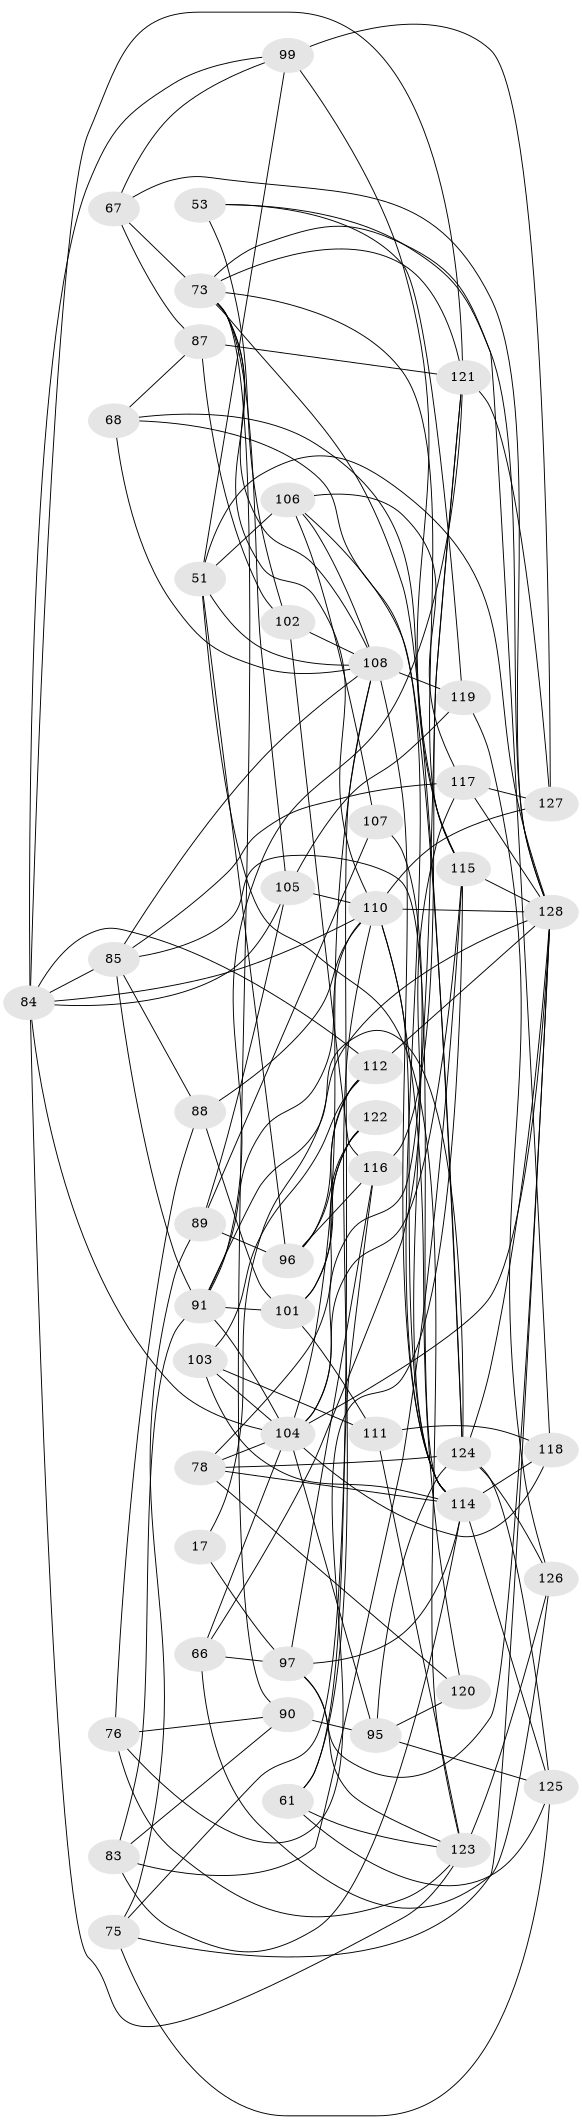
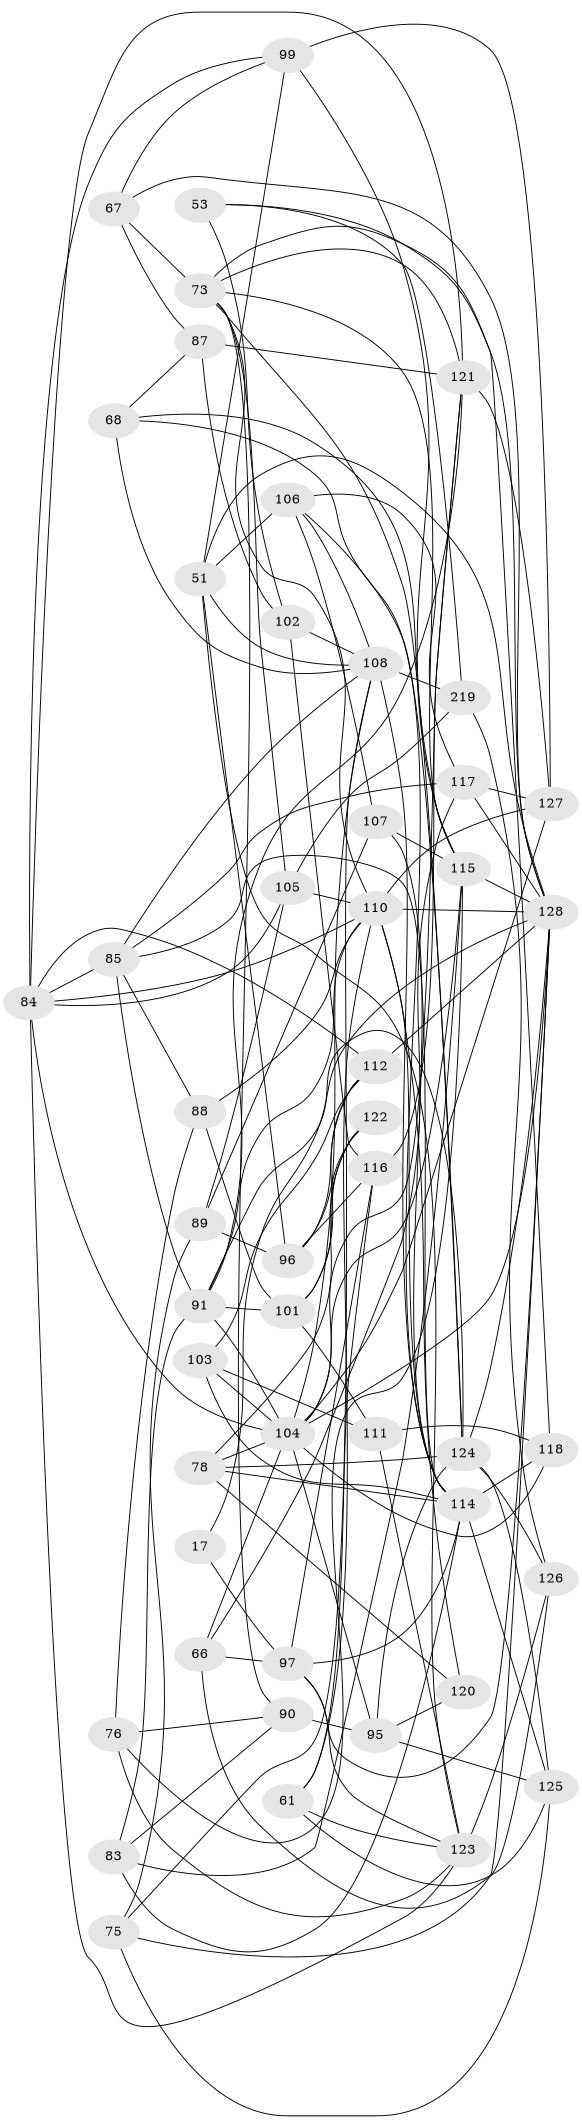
edge "73" -- "108": removed
node "119": label "119" -> "219"
edge "107" -- "115": added
edge "127" -- "104": added
